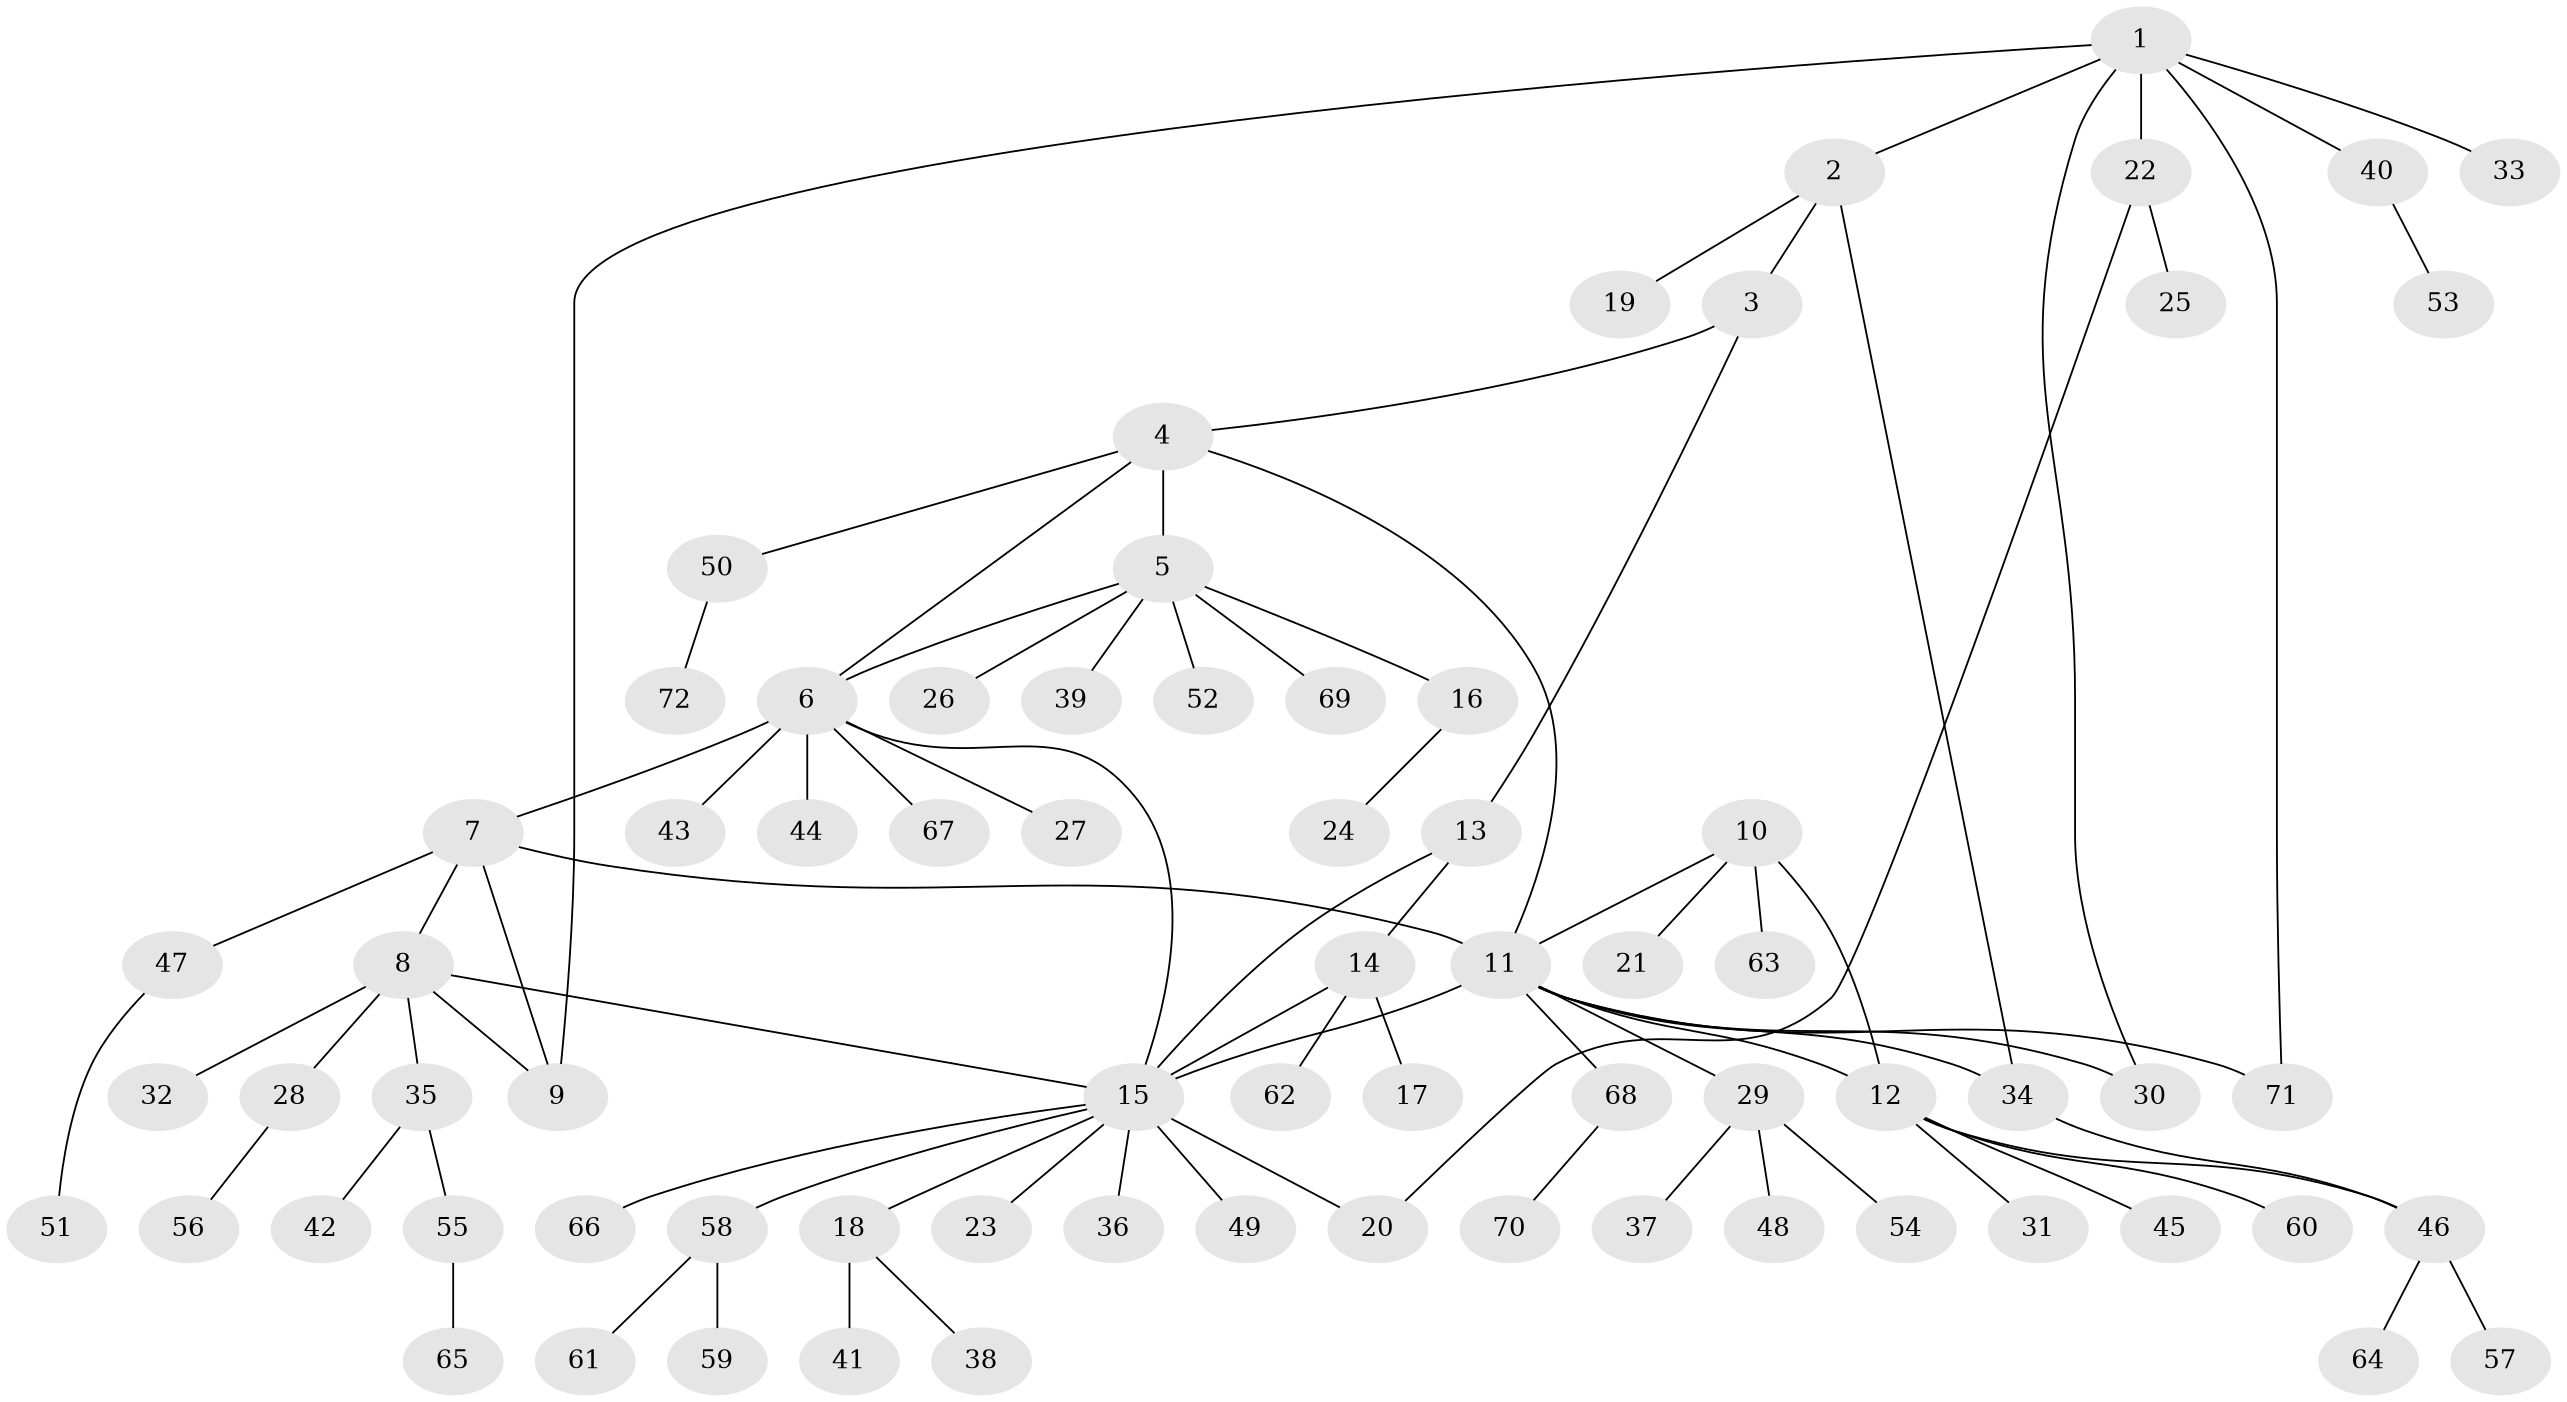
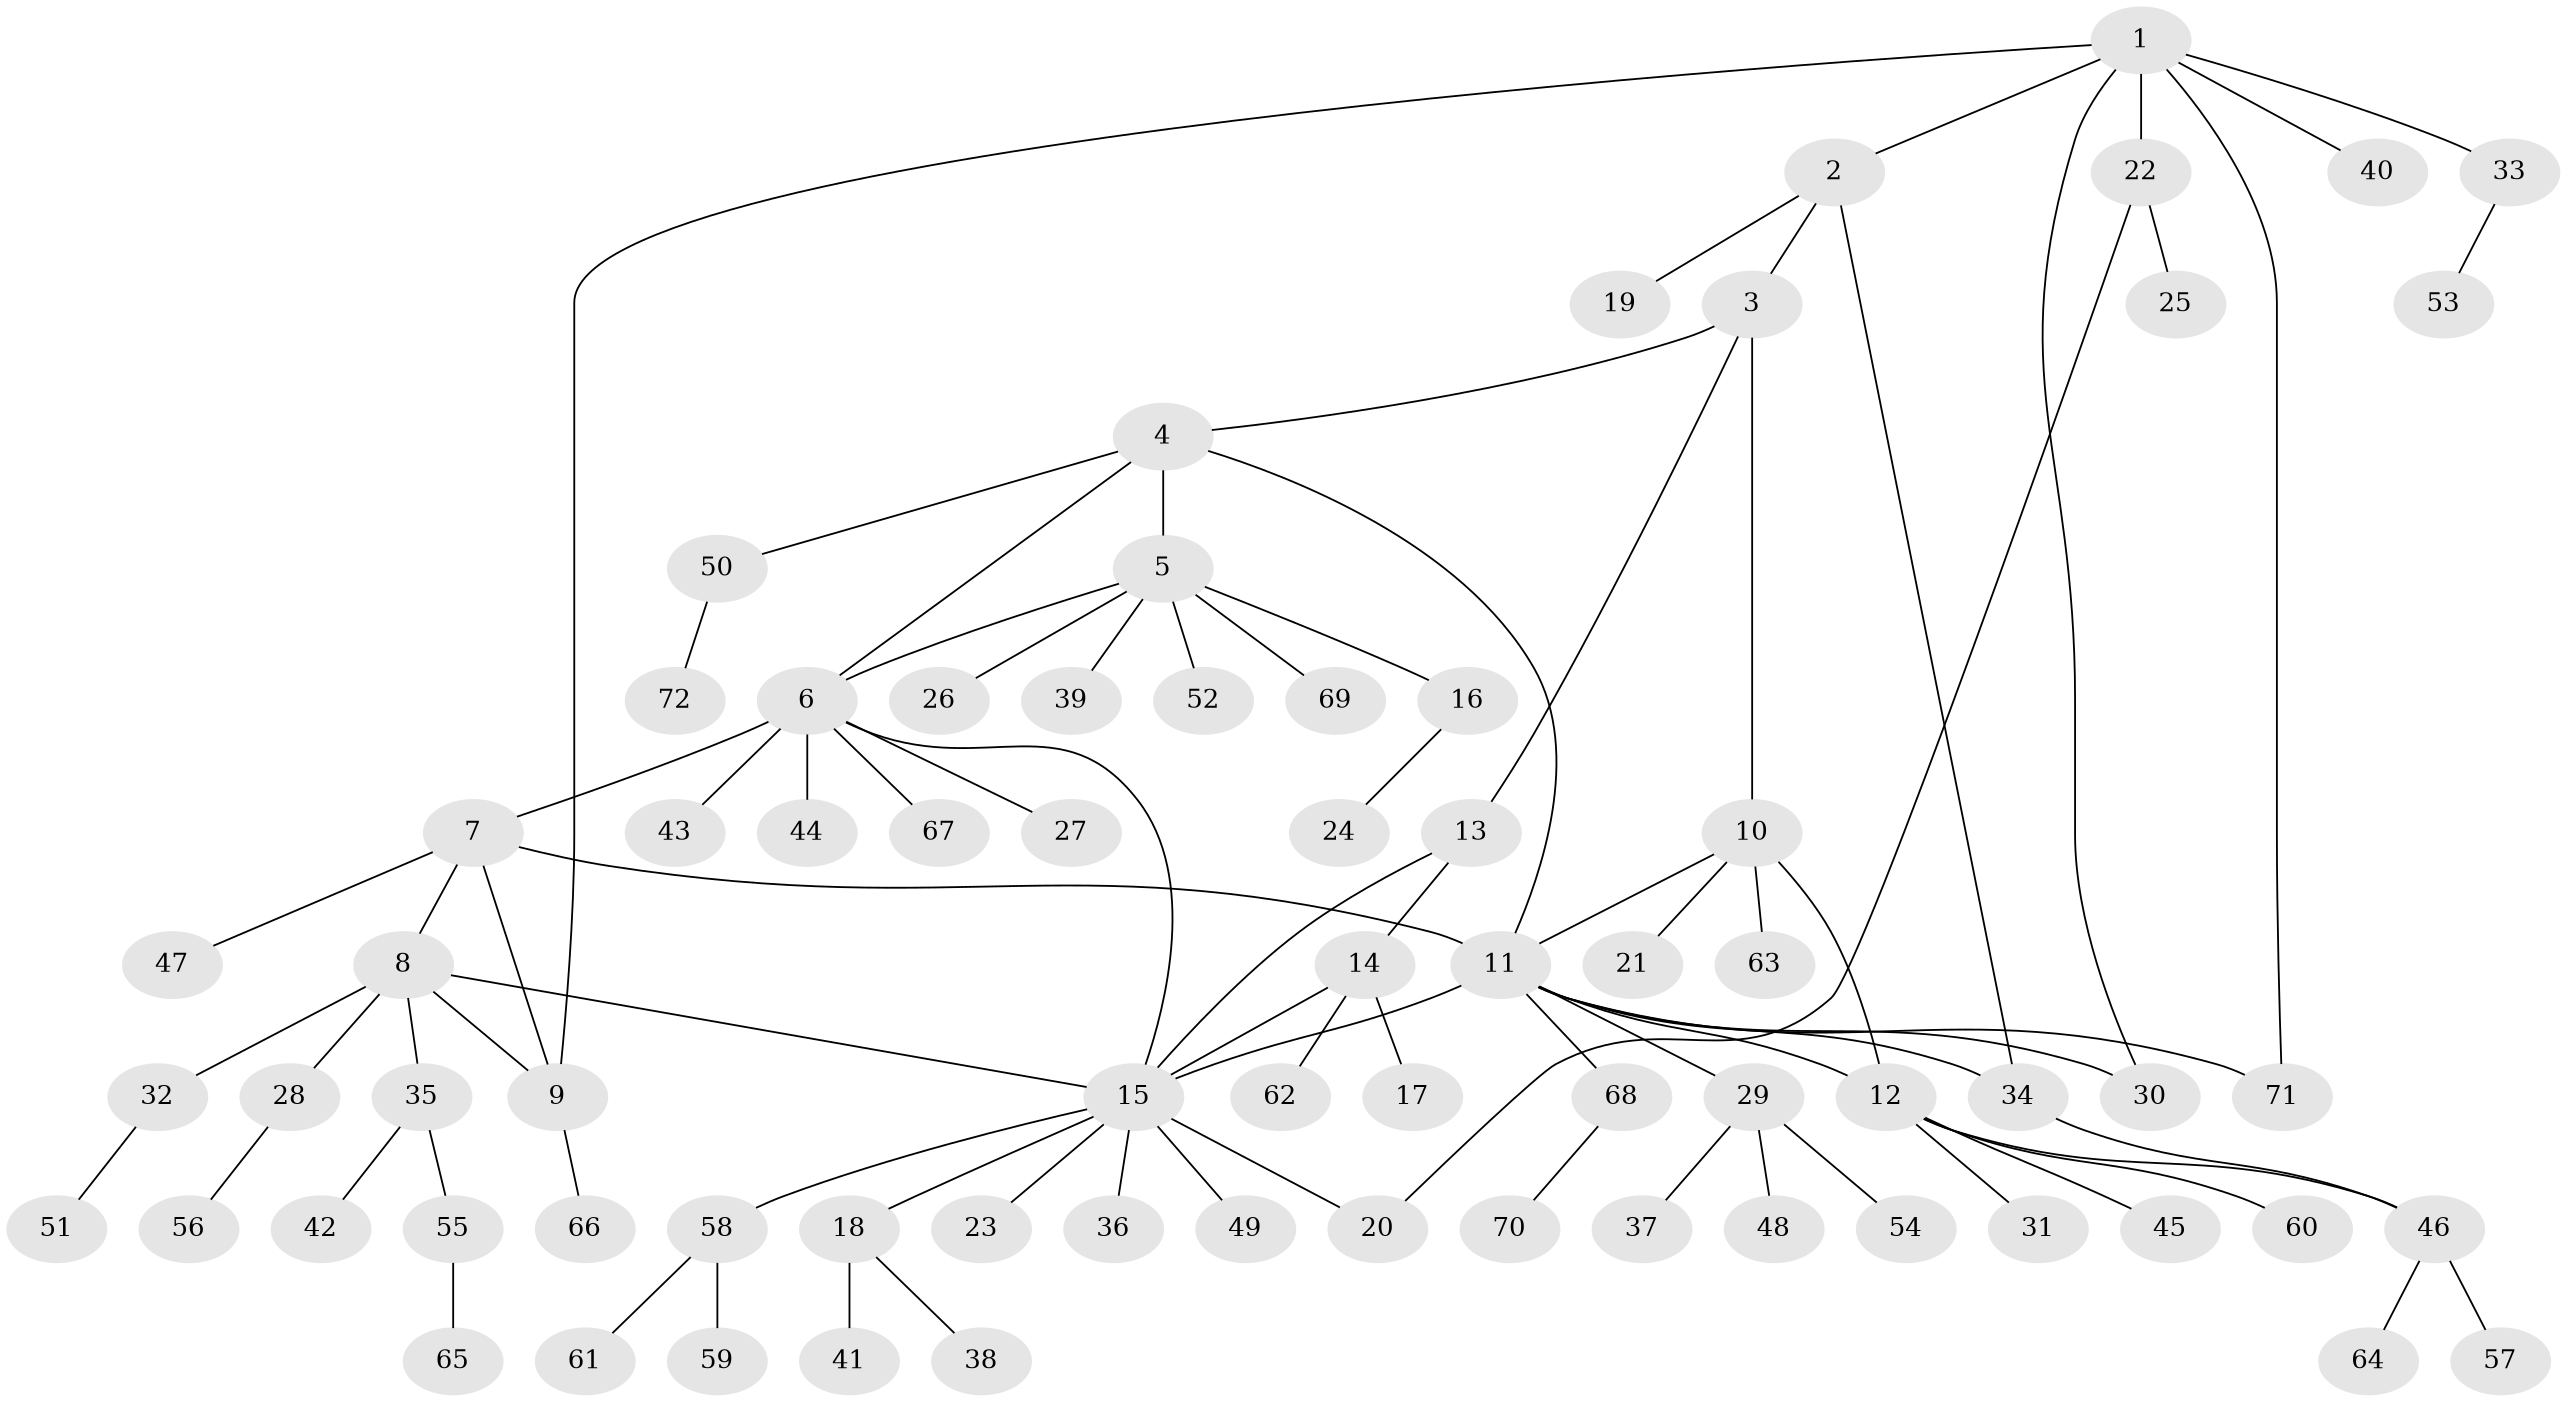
edge "40" -- "53": now "33" -- "53"
edge "3" -- "10": added
edge "47" -- "51": now "32" -- "51"
edge "15" -- "66": now "9" -- "66"
